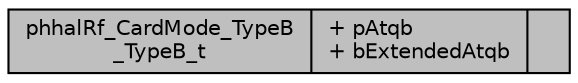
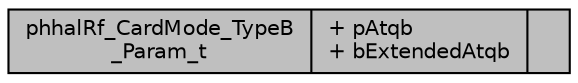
node "phhalRf_CardMode_TypeB": text "_TypeB_t" -> "_Param_t"
